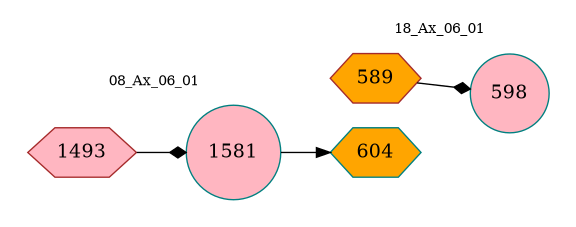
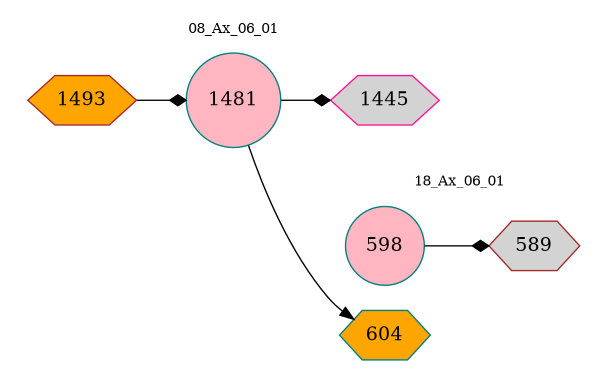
node "589": fillcolor orange -> lightgrey
edge "589" -> "598": reversed
node "1445": added
node "1493": fillcolor lightpink -> orange
node "1581": label "1581" -> "1481"
